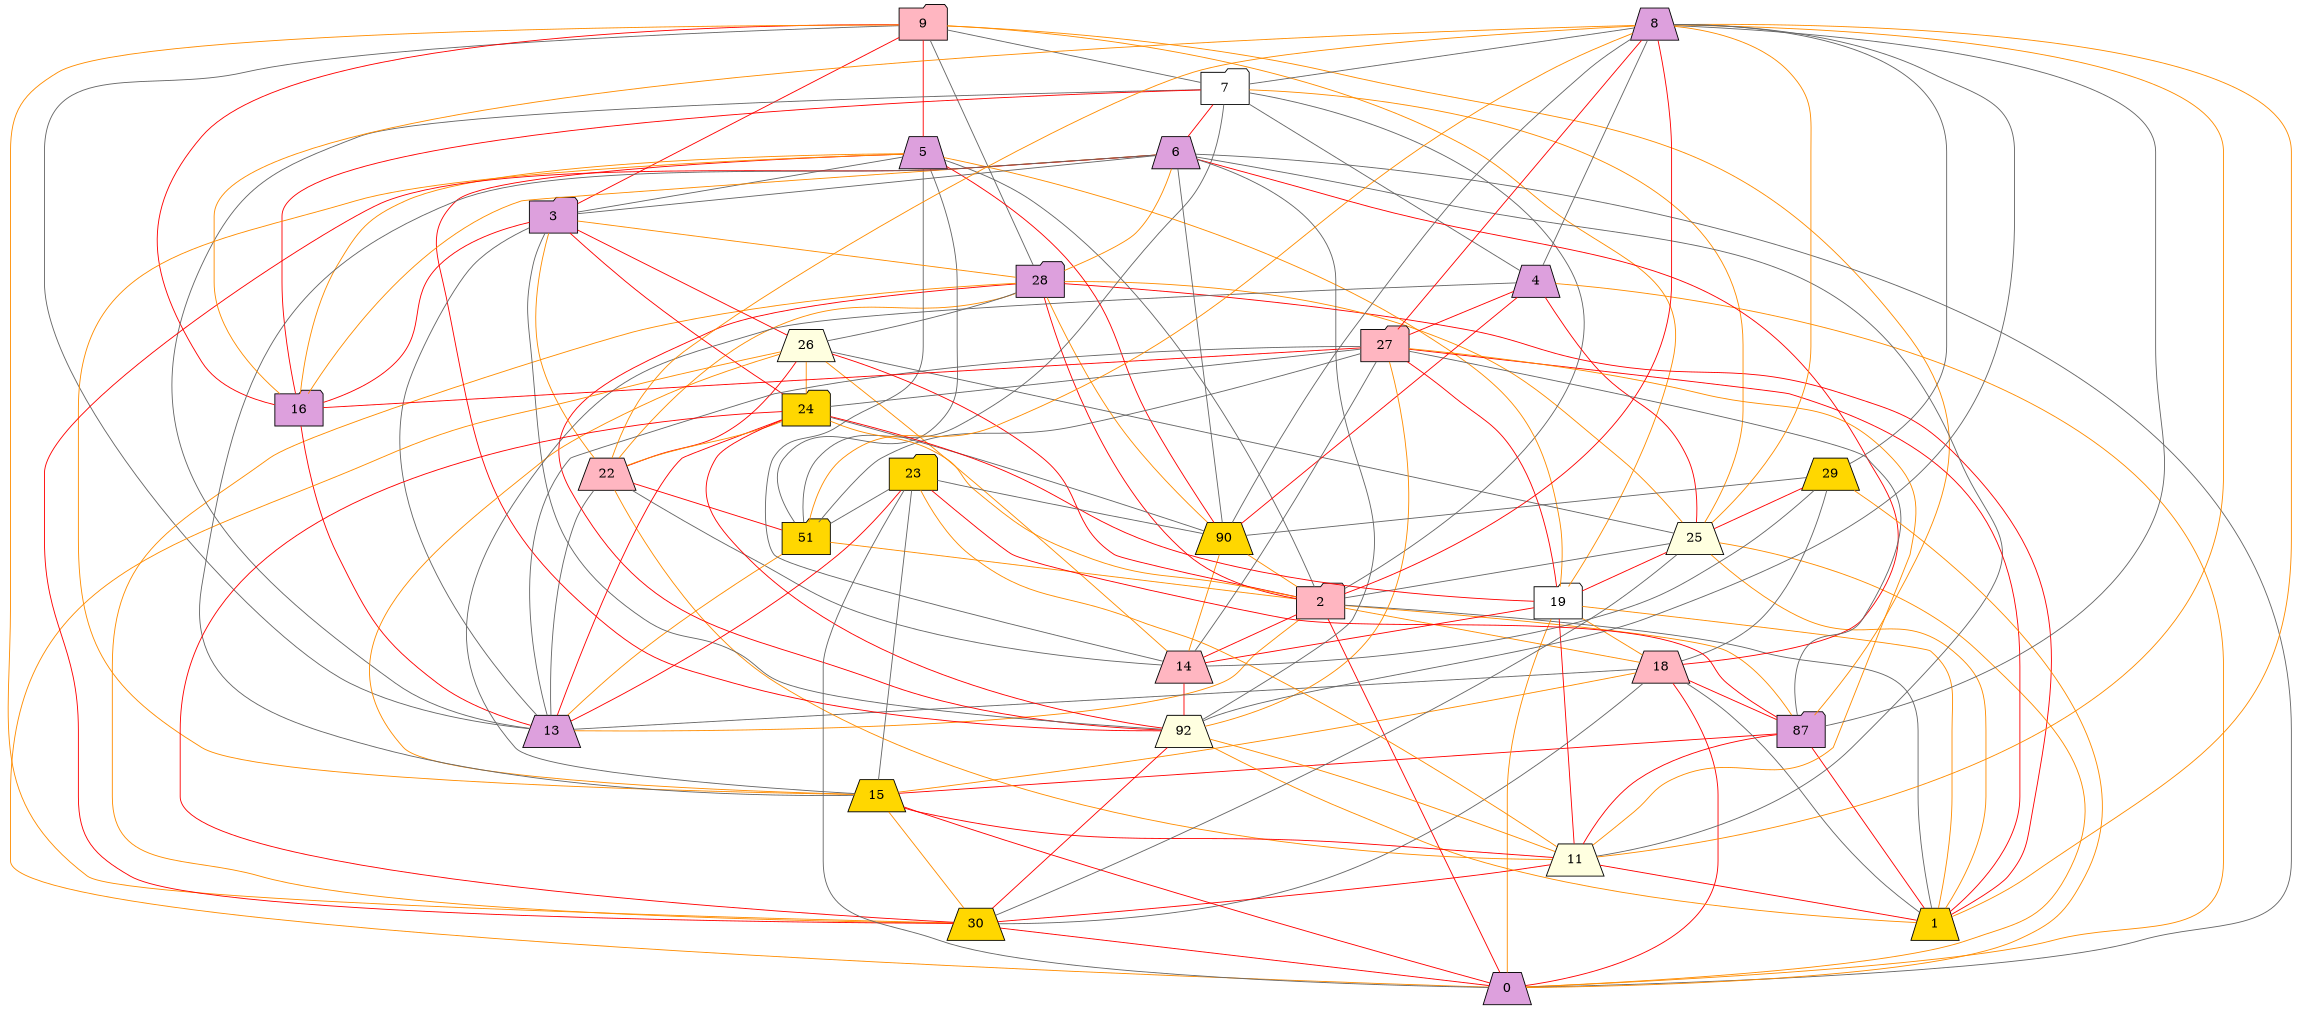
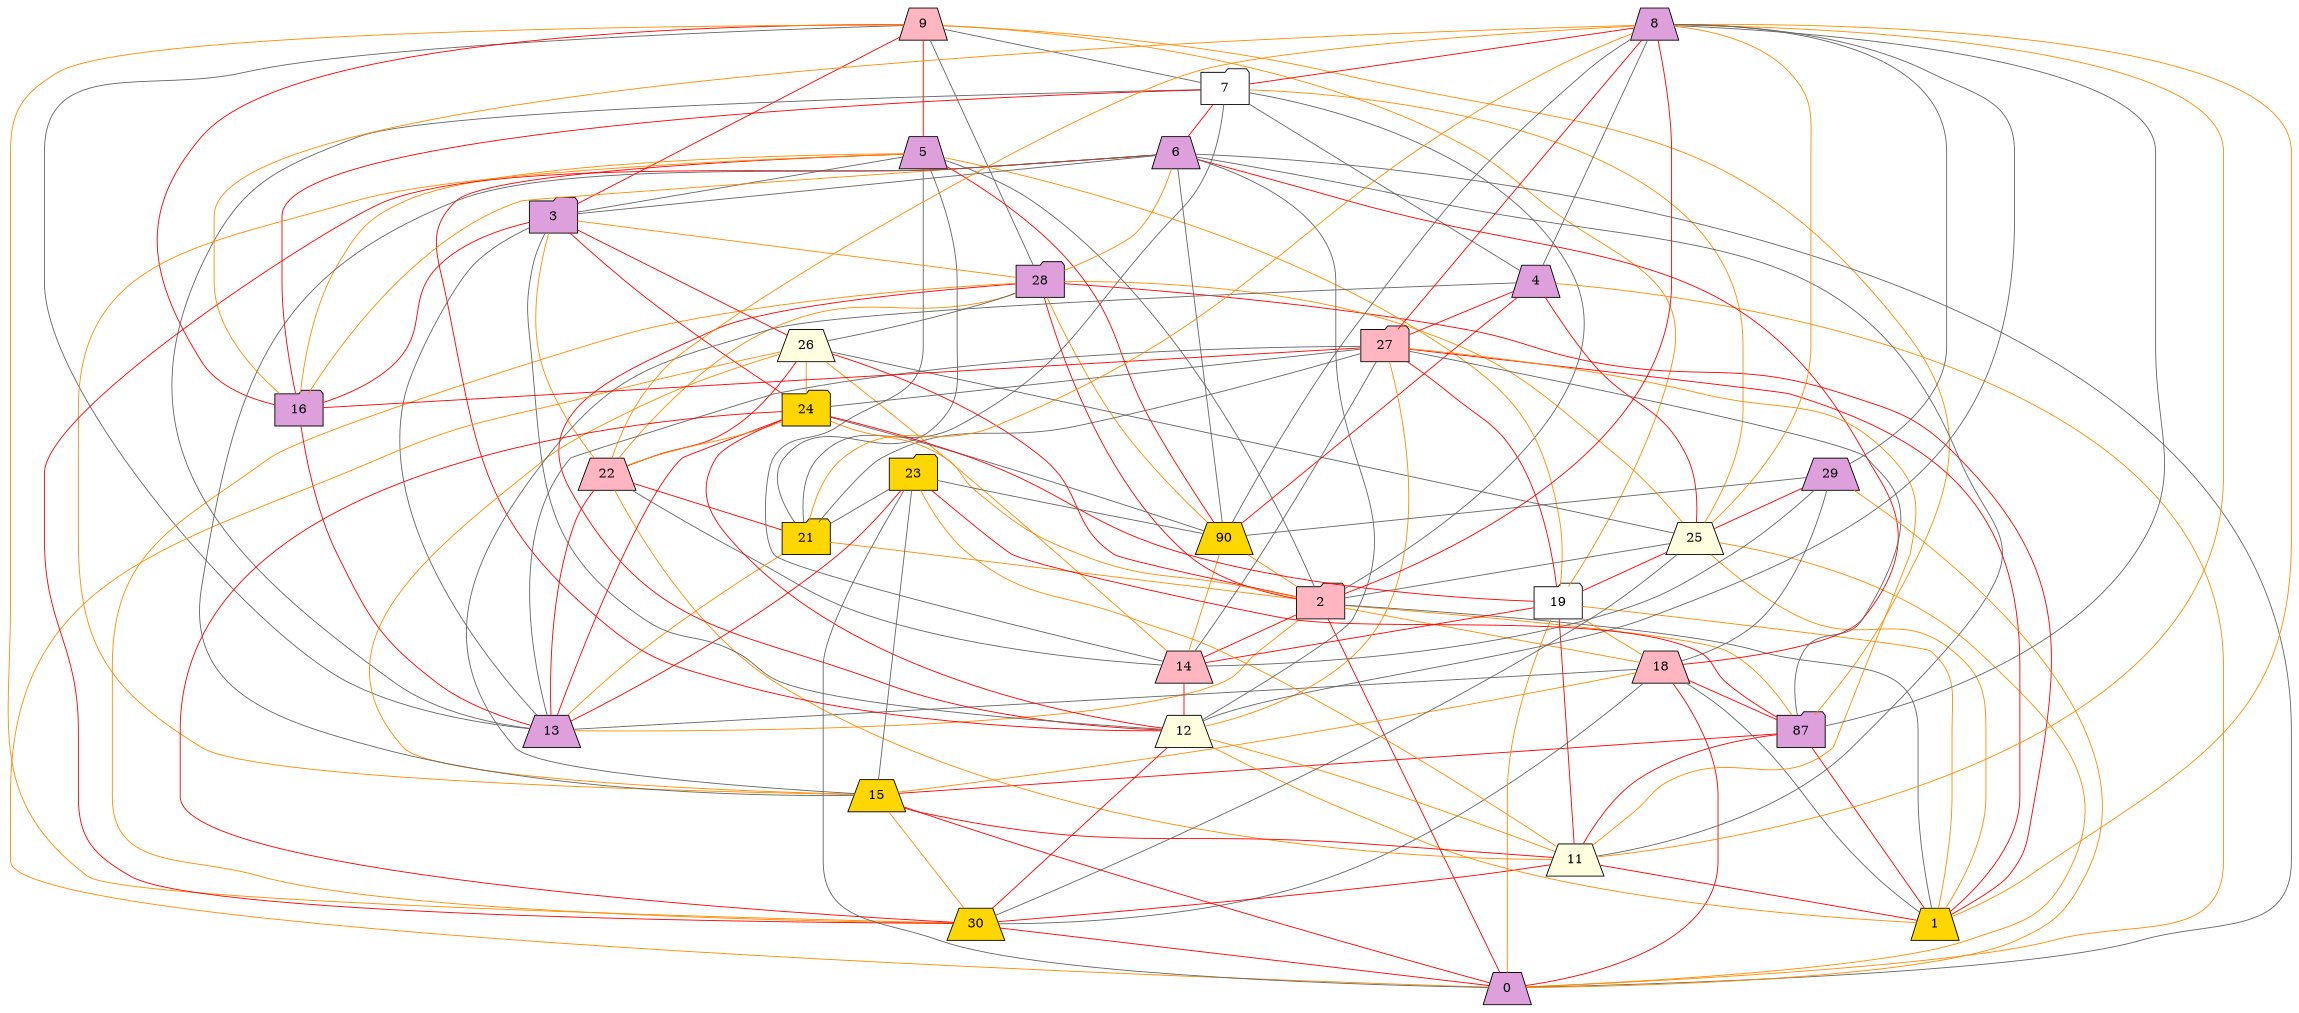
node "9": shape folder -> trapezium
edge "8" -- "7": color gray40 -> red
node "29": fillcolor gold -> plum
node "51": label "51" -> "21"
edge "22" -- "13": color gray40 -> red
node "92": label "92" -> "12"
